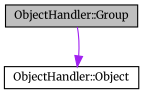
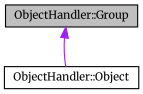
edge "ObjectHandler::Group" -> "ObjectHandler::Object": reversed
